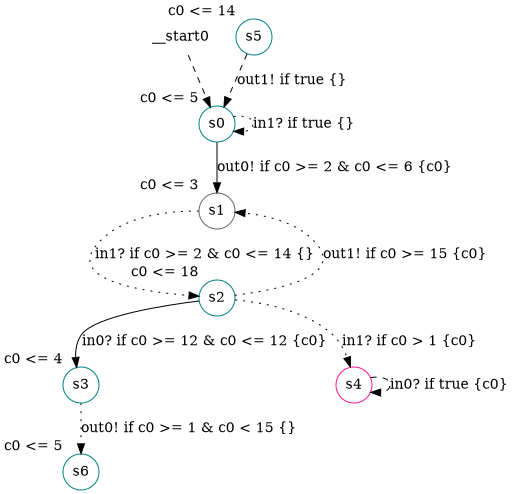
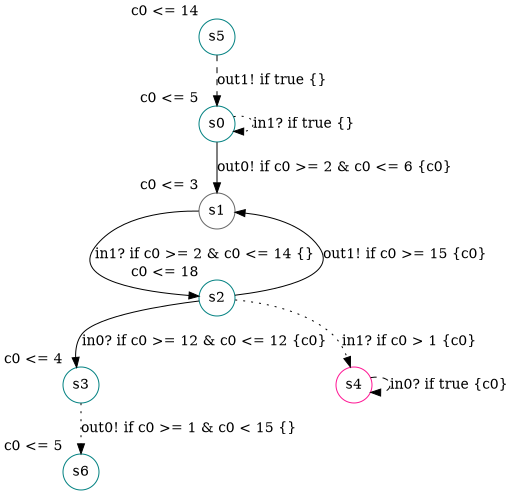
node "__start0": removed
edge "s1 c0 <= 3" -> "s2 c0 <= 18": style dotted -> solid
edge "s2 c0 <= 18" -> "s1 c0 <= 3": style dotted -> solid
